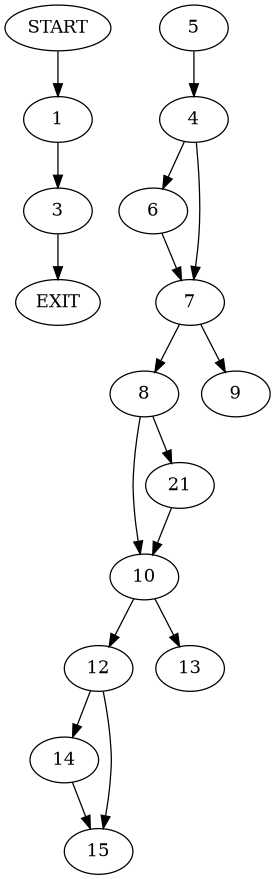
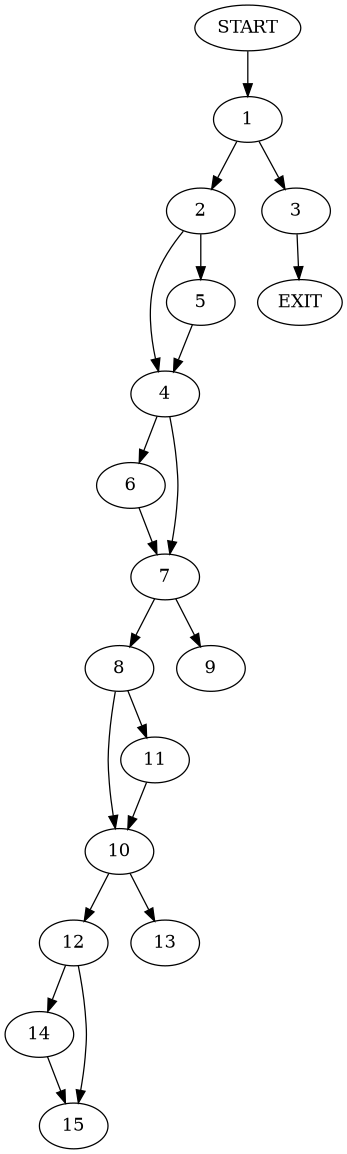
node "2": added
node "21": label "21" -> "11"
